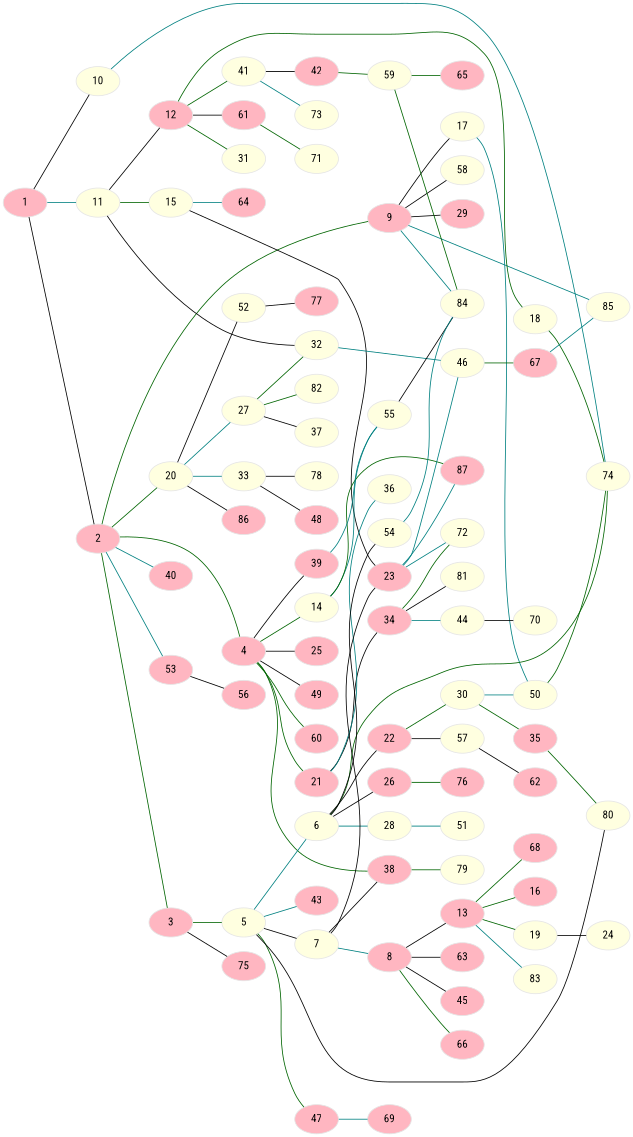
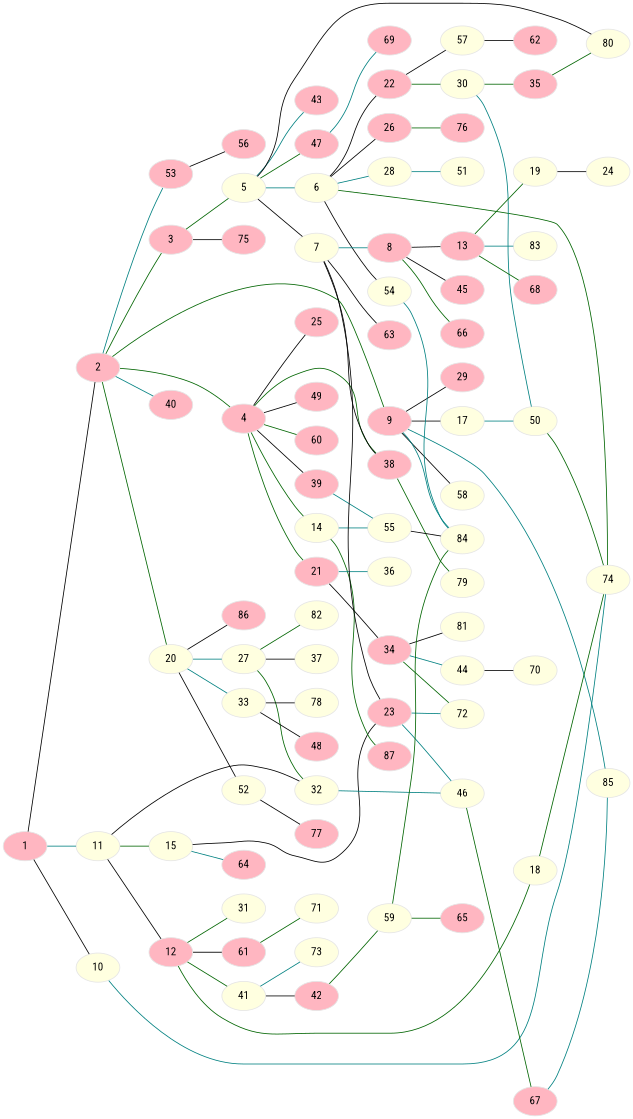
edge "87" -- "23": removed
node "16": removed
edge "8" -- "63": now "7" -- "63"
